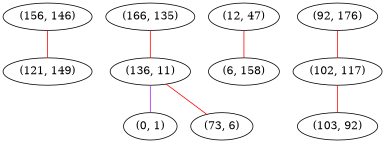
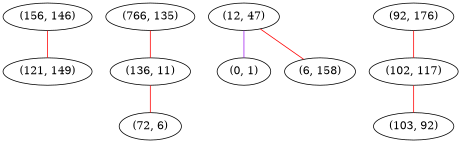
node "(166, 135)": label "(166, 135)" -> "(766, 135)"
edge "(136, 11)" -- "(0, 1)": now "(12, 47)" -- "(0, 1)"
node "(73, 6)": label "(73, 6)" -> "(72, 6)"
